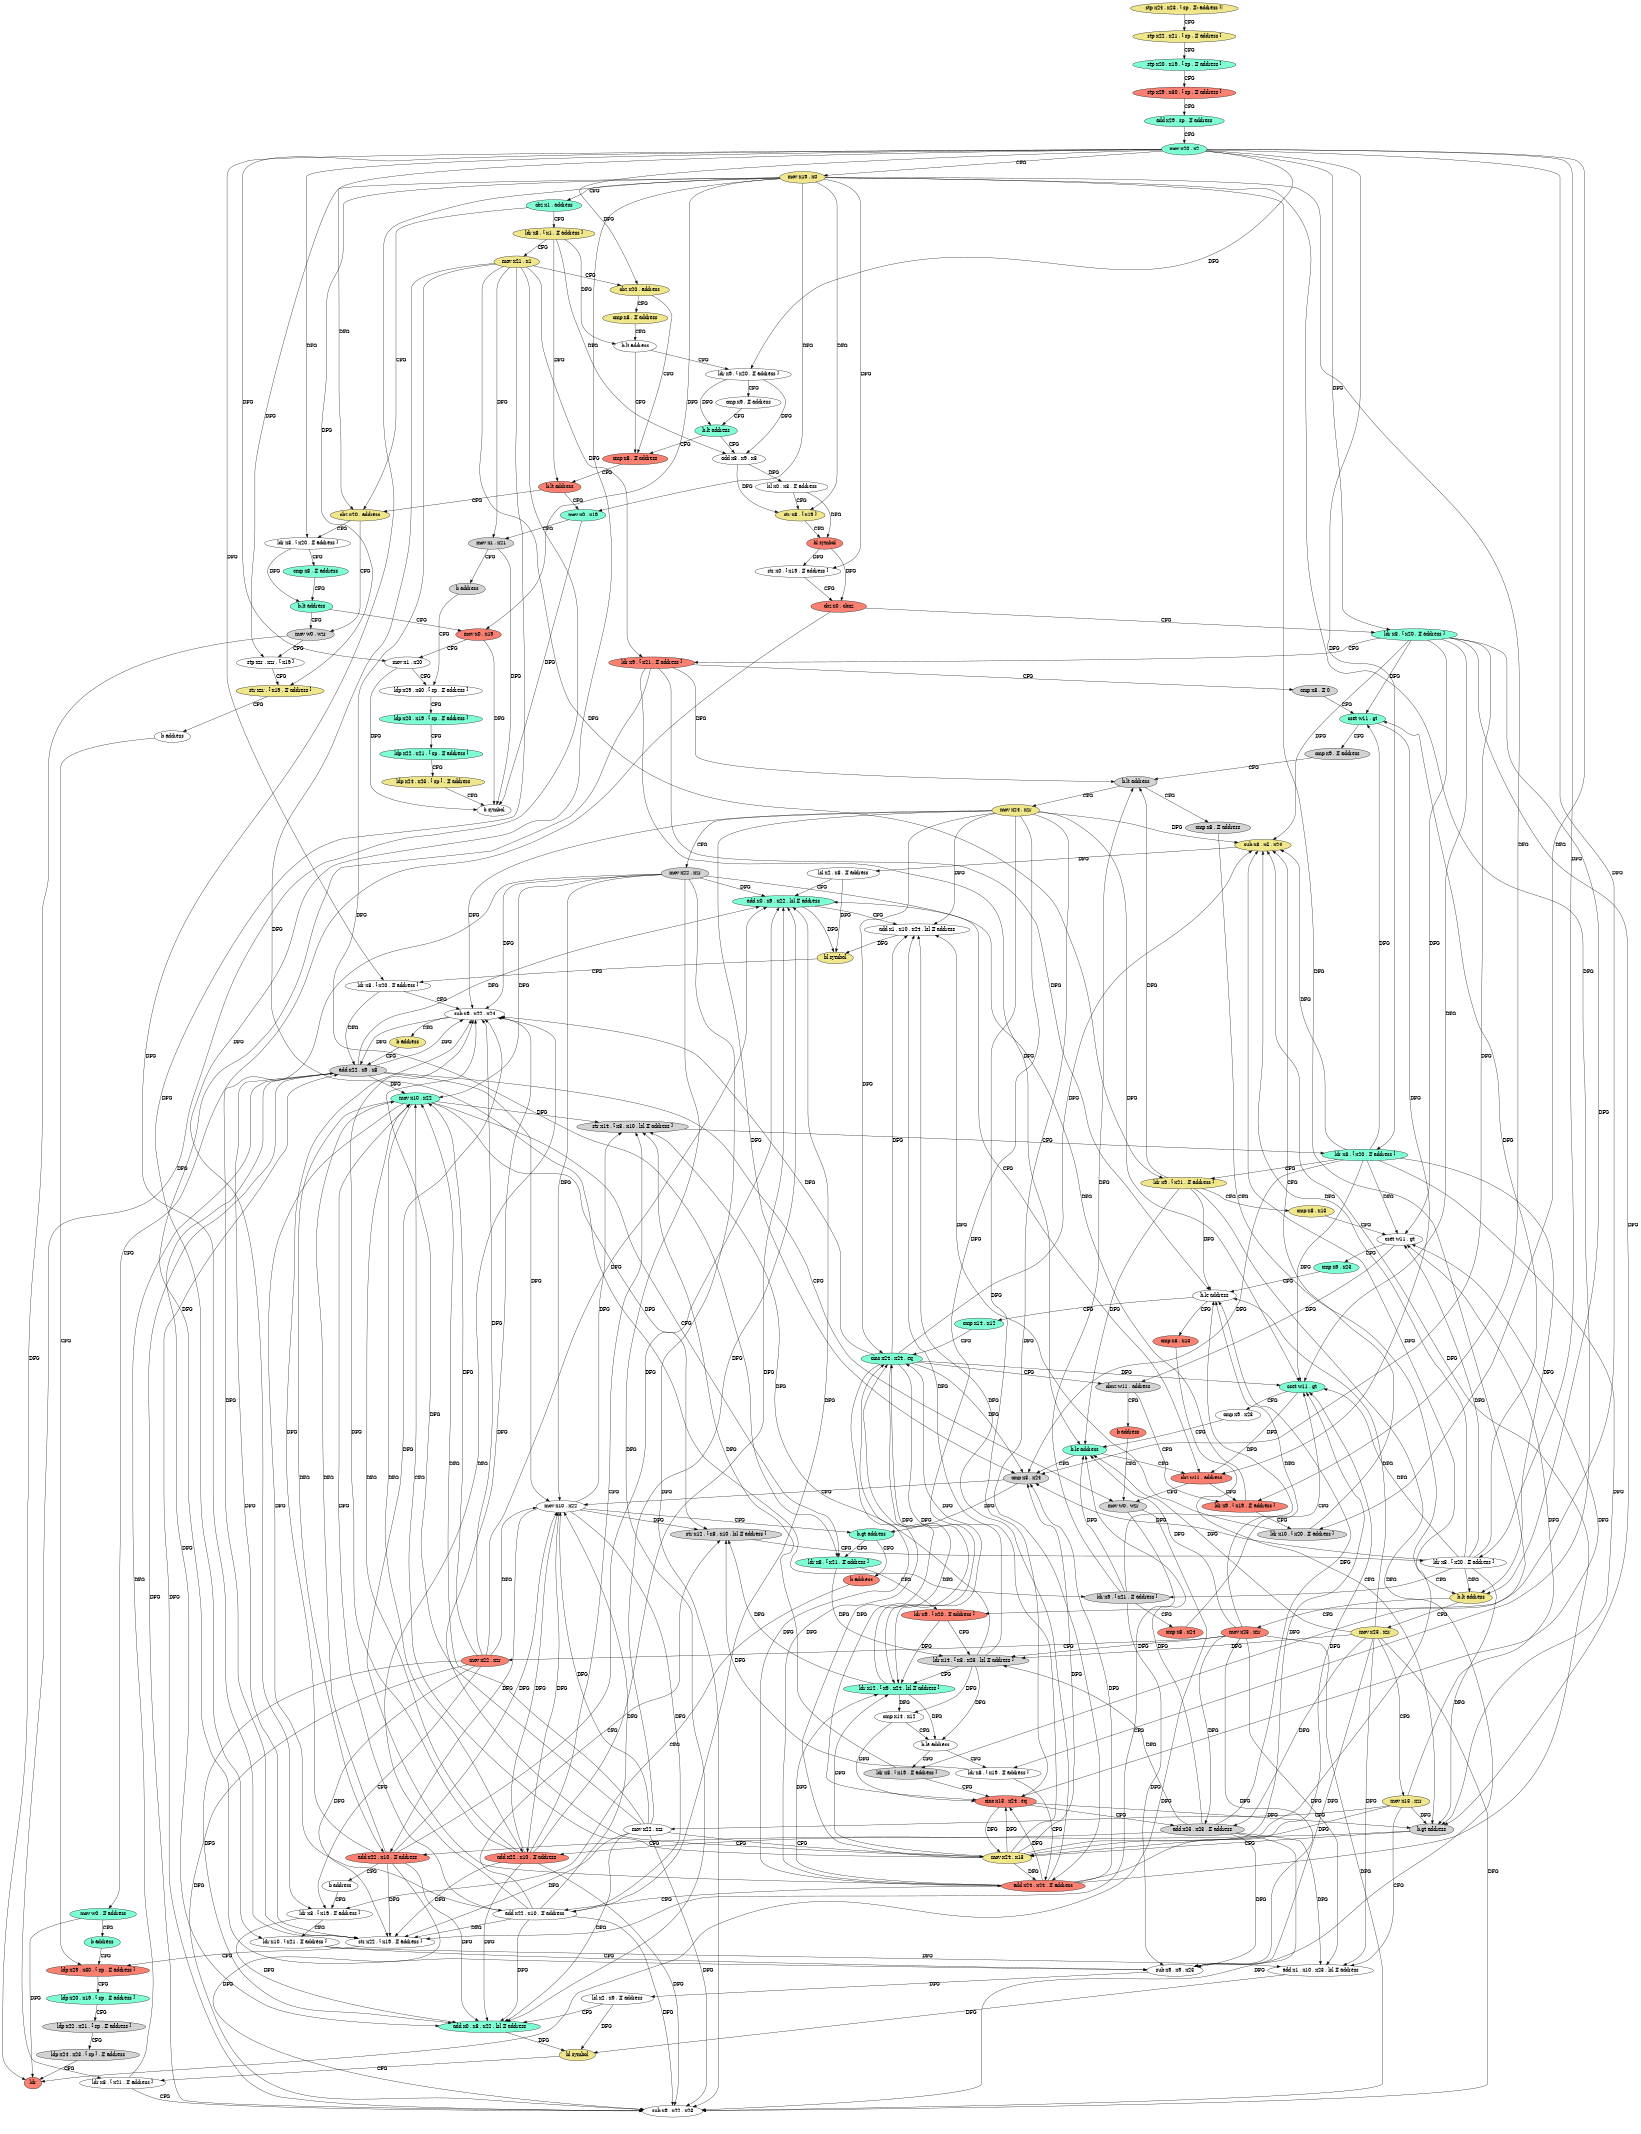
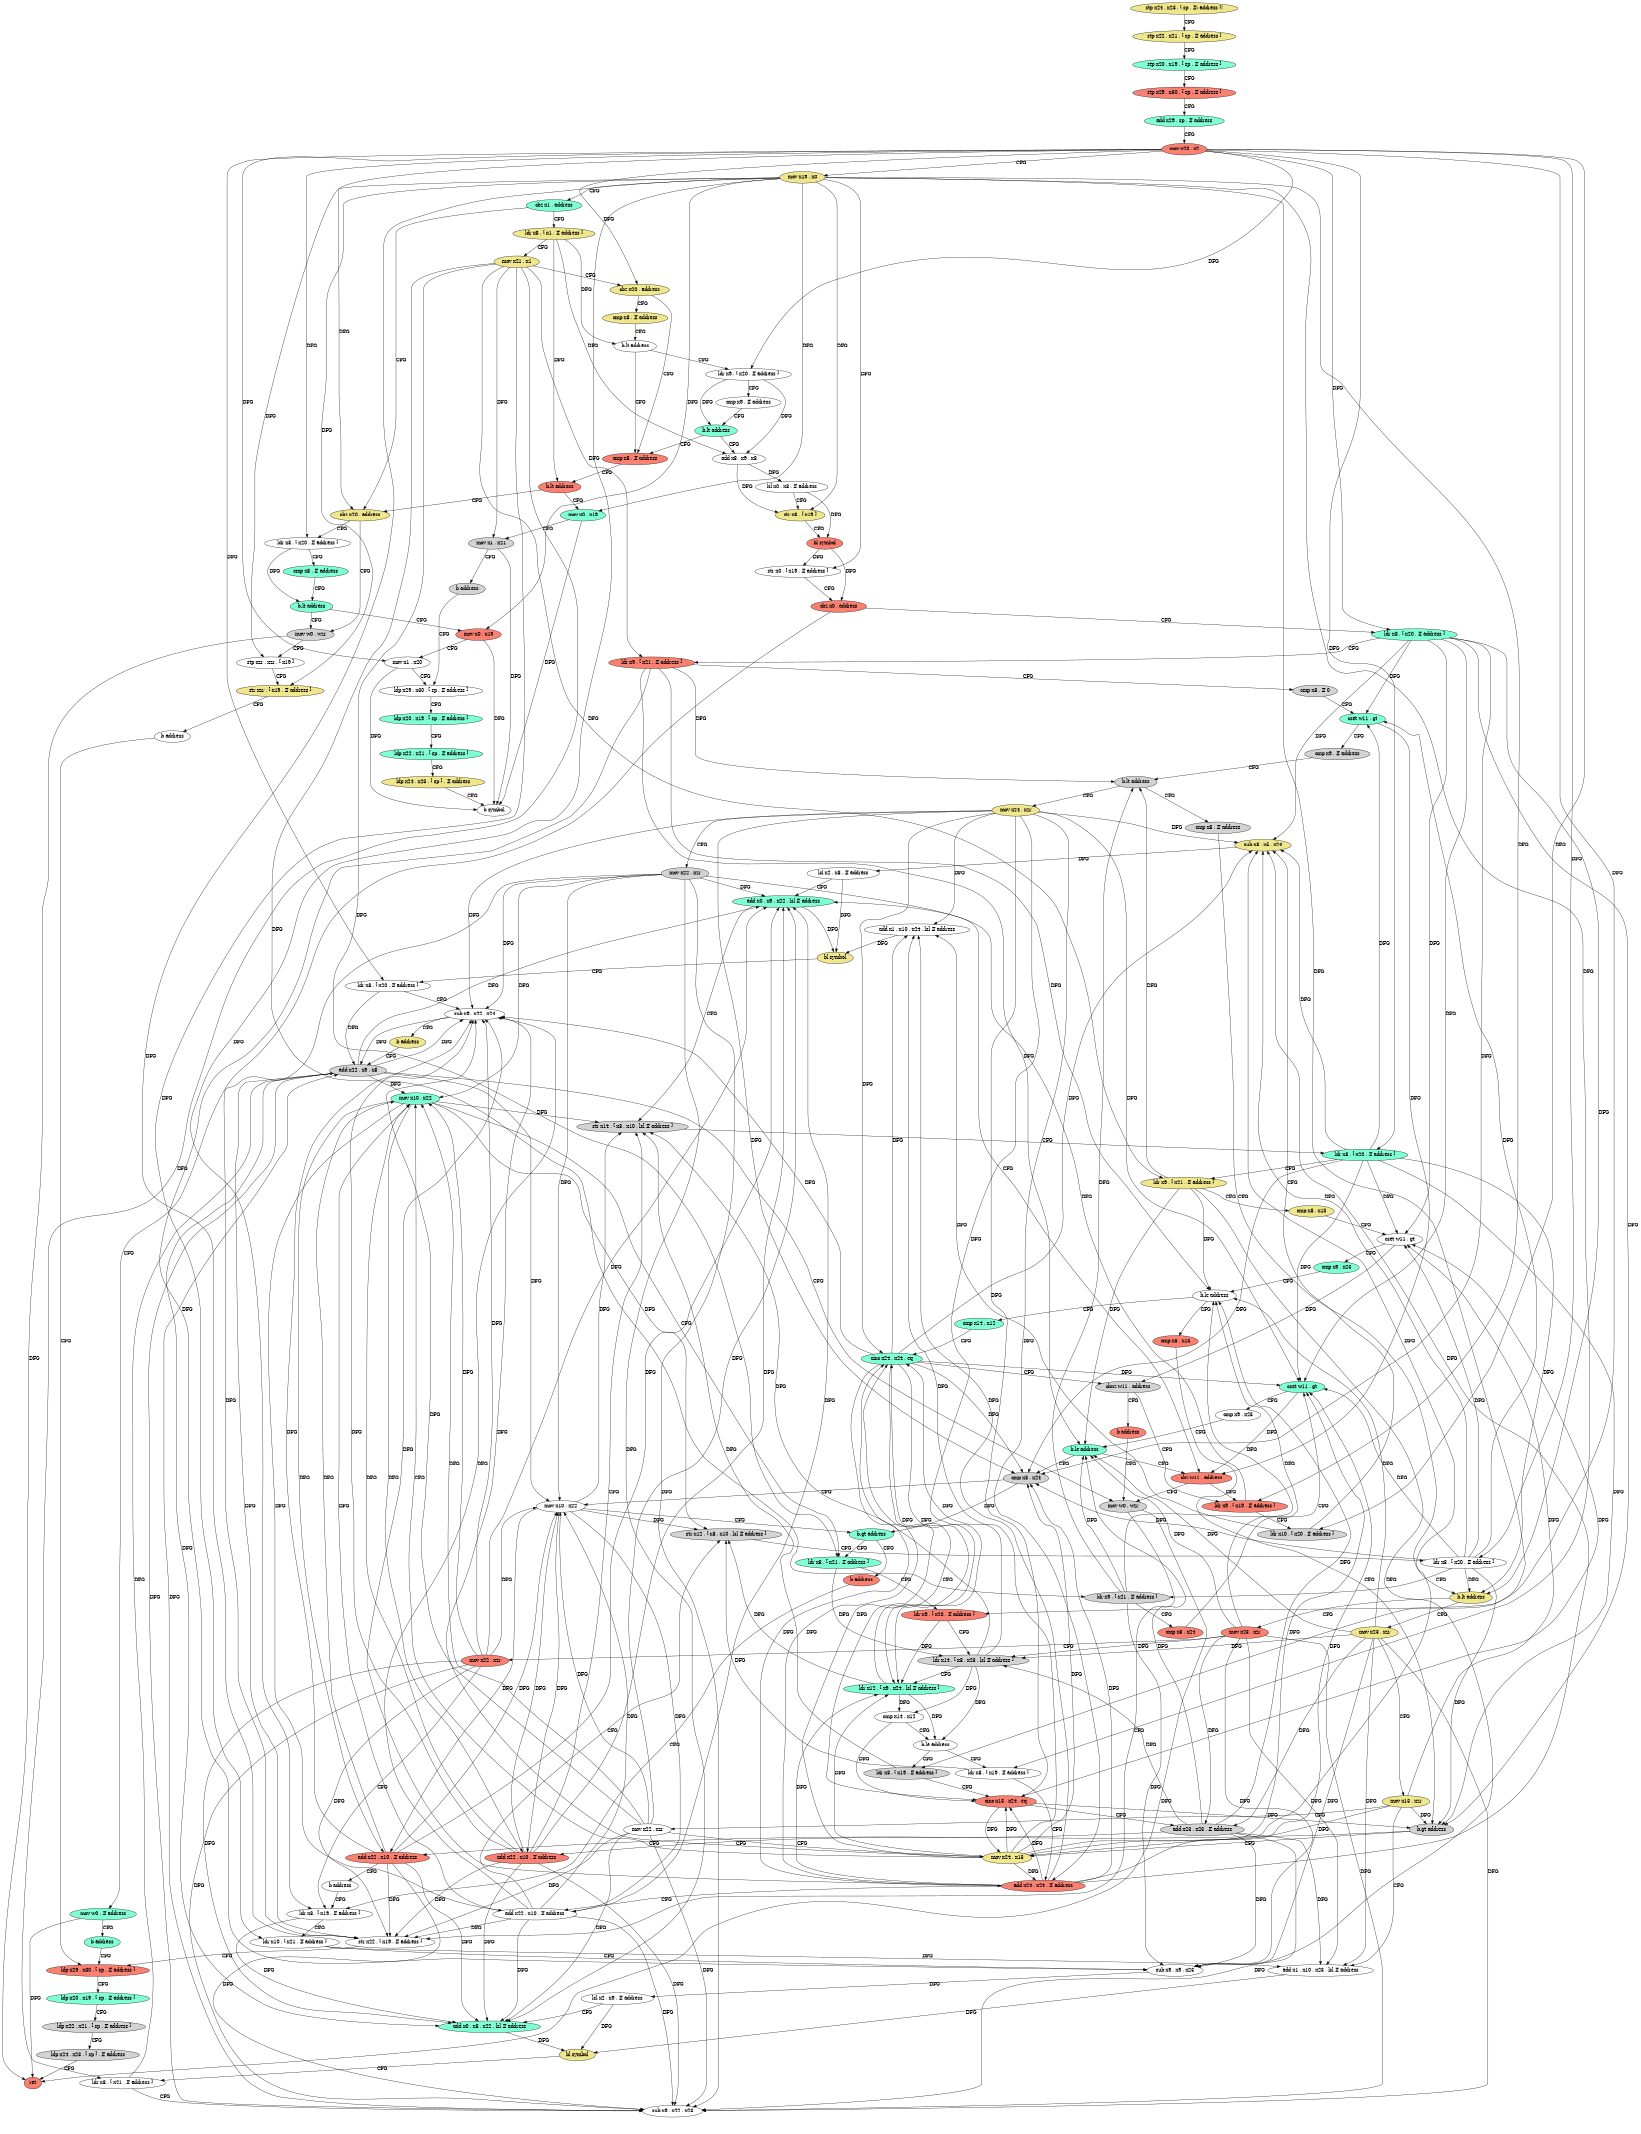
node "mov x20 , x2": fillcolor aquamarine -> salmon
node "cbz x0 , cbnz": label "cbz x0 , cbnz" -> "cbz x0 , address"
edge "add x0 , x9 , x22 , lsl # address" -> "add x1 , x10 , x24 , lsl # address": now "add x0 , x9 , x22 , lsl # address" -> "str x14 , [ x8 , x10 , lsl # address ]"
edge "cinc x24 , x24 , eq" -> "cinc x13 , x24 , eq": label "DFG" -> "CFG"
node "ldr": label "ldr" -> "ret"
